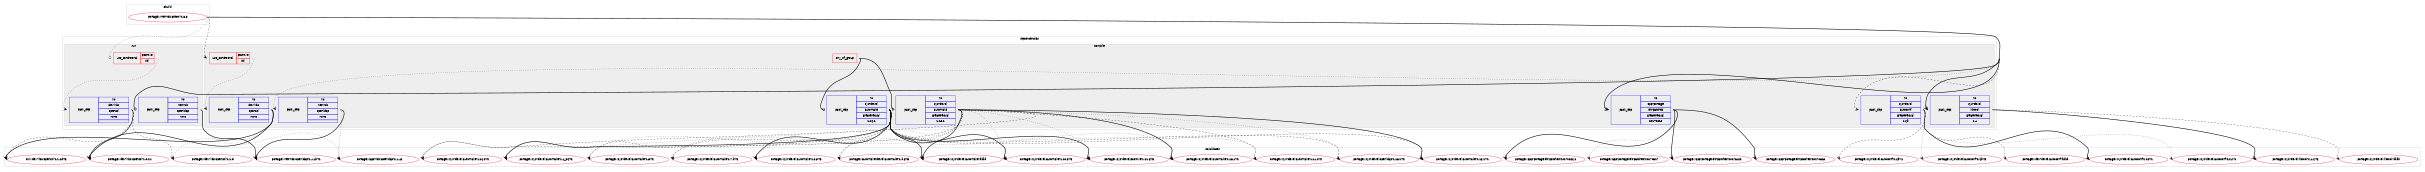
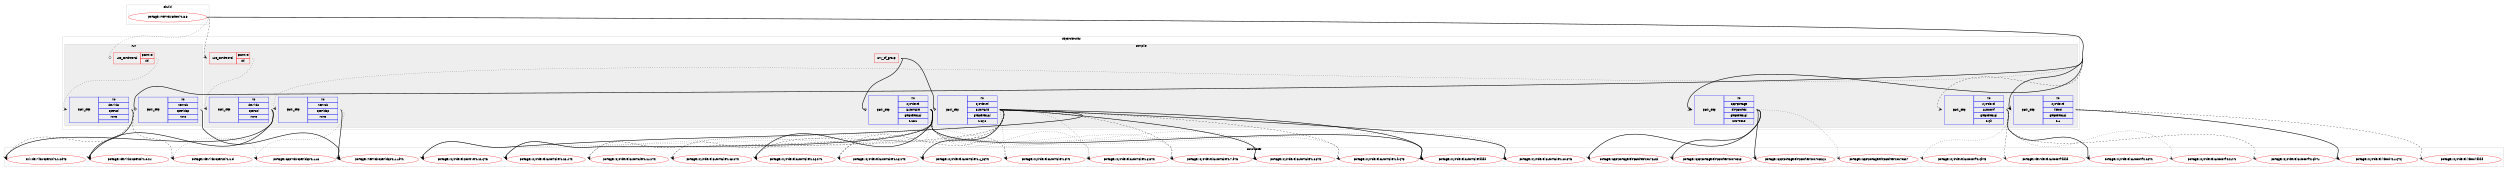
node "portage://automake-devel/automake-1.9.6-r5": label "portage://automake-devel/automake-1.9.6-r5" -> "portage://sys-devel/automake-1.9.6-r5"
node "portage://sys-devel/automake-1.6.3-r2": added
node "portage://sys-devel/openldap-1.15.1-r2": label "portage://sys-devel/openldap-1.15.1-r2" -> "portage://sys-devel/automake-1.15.1-r2"
